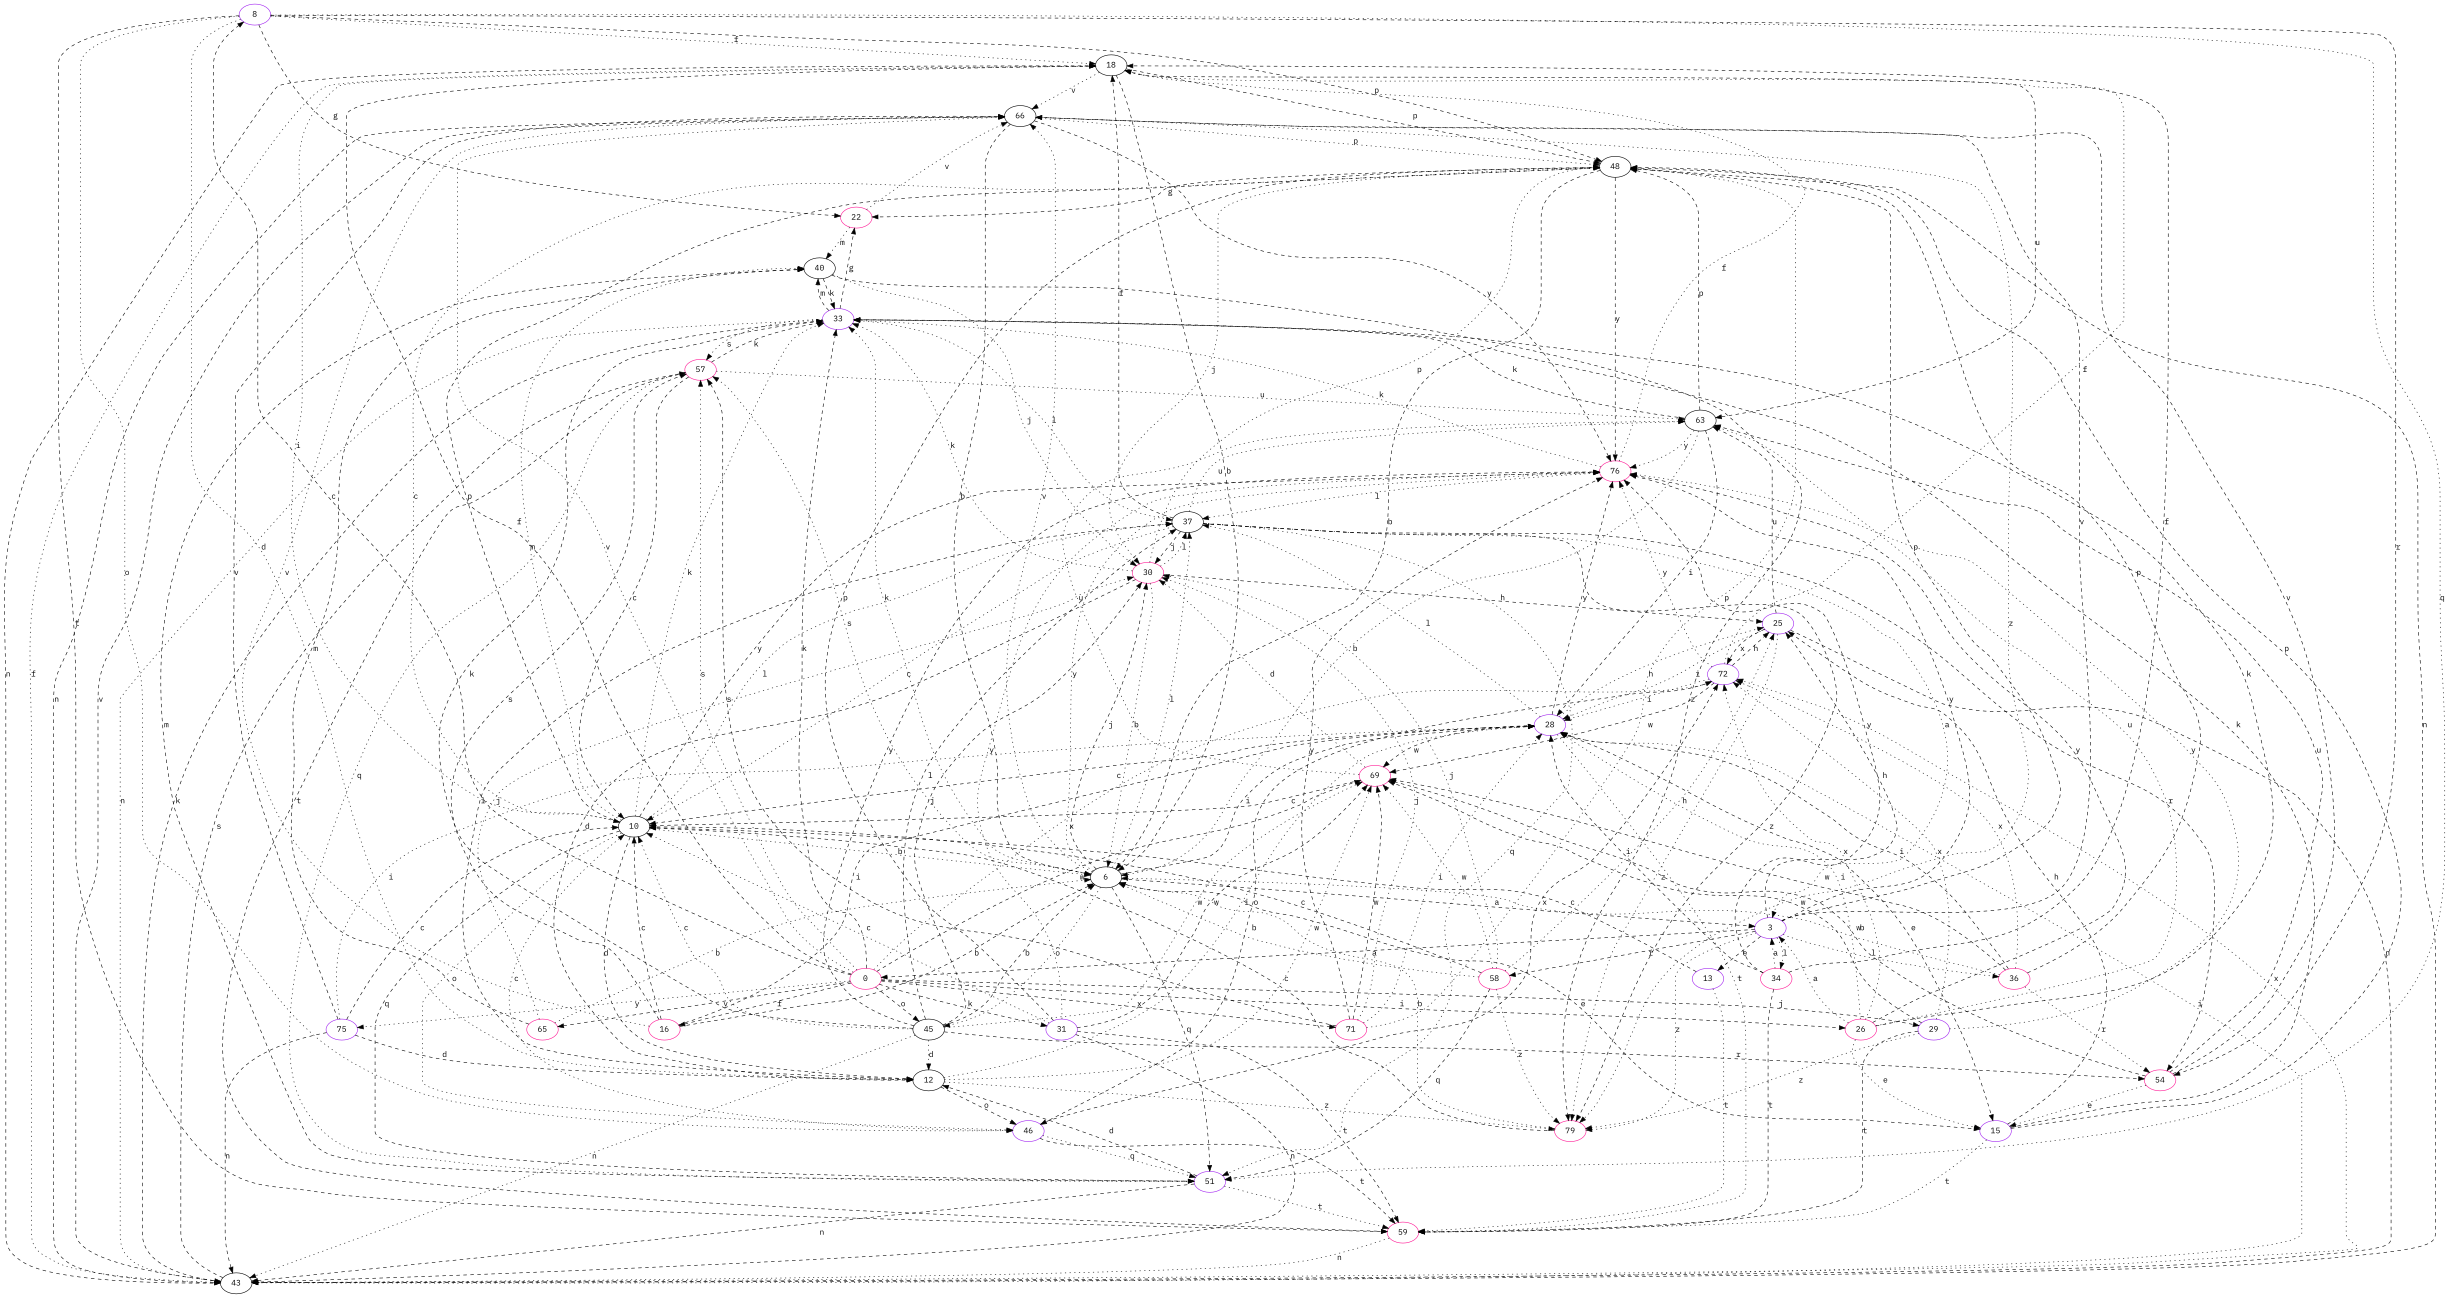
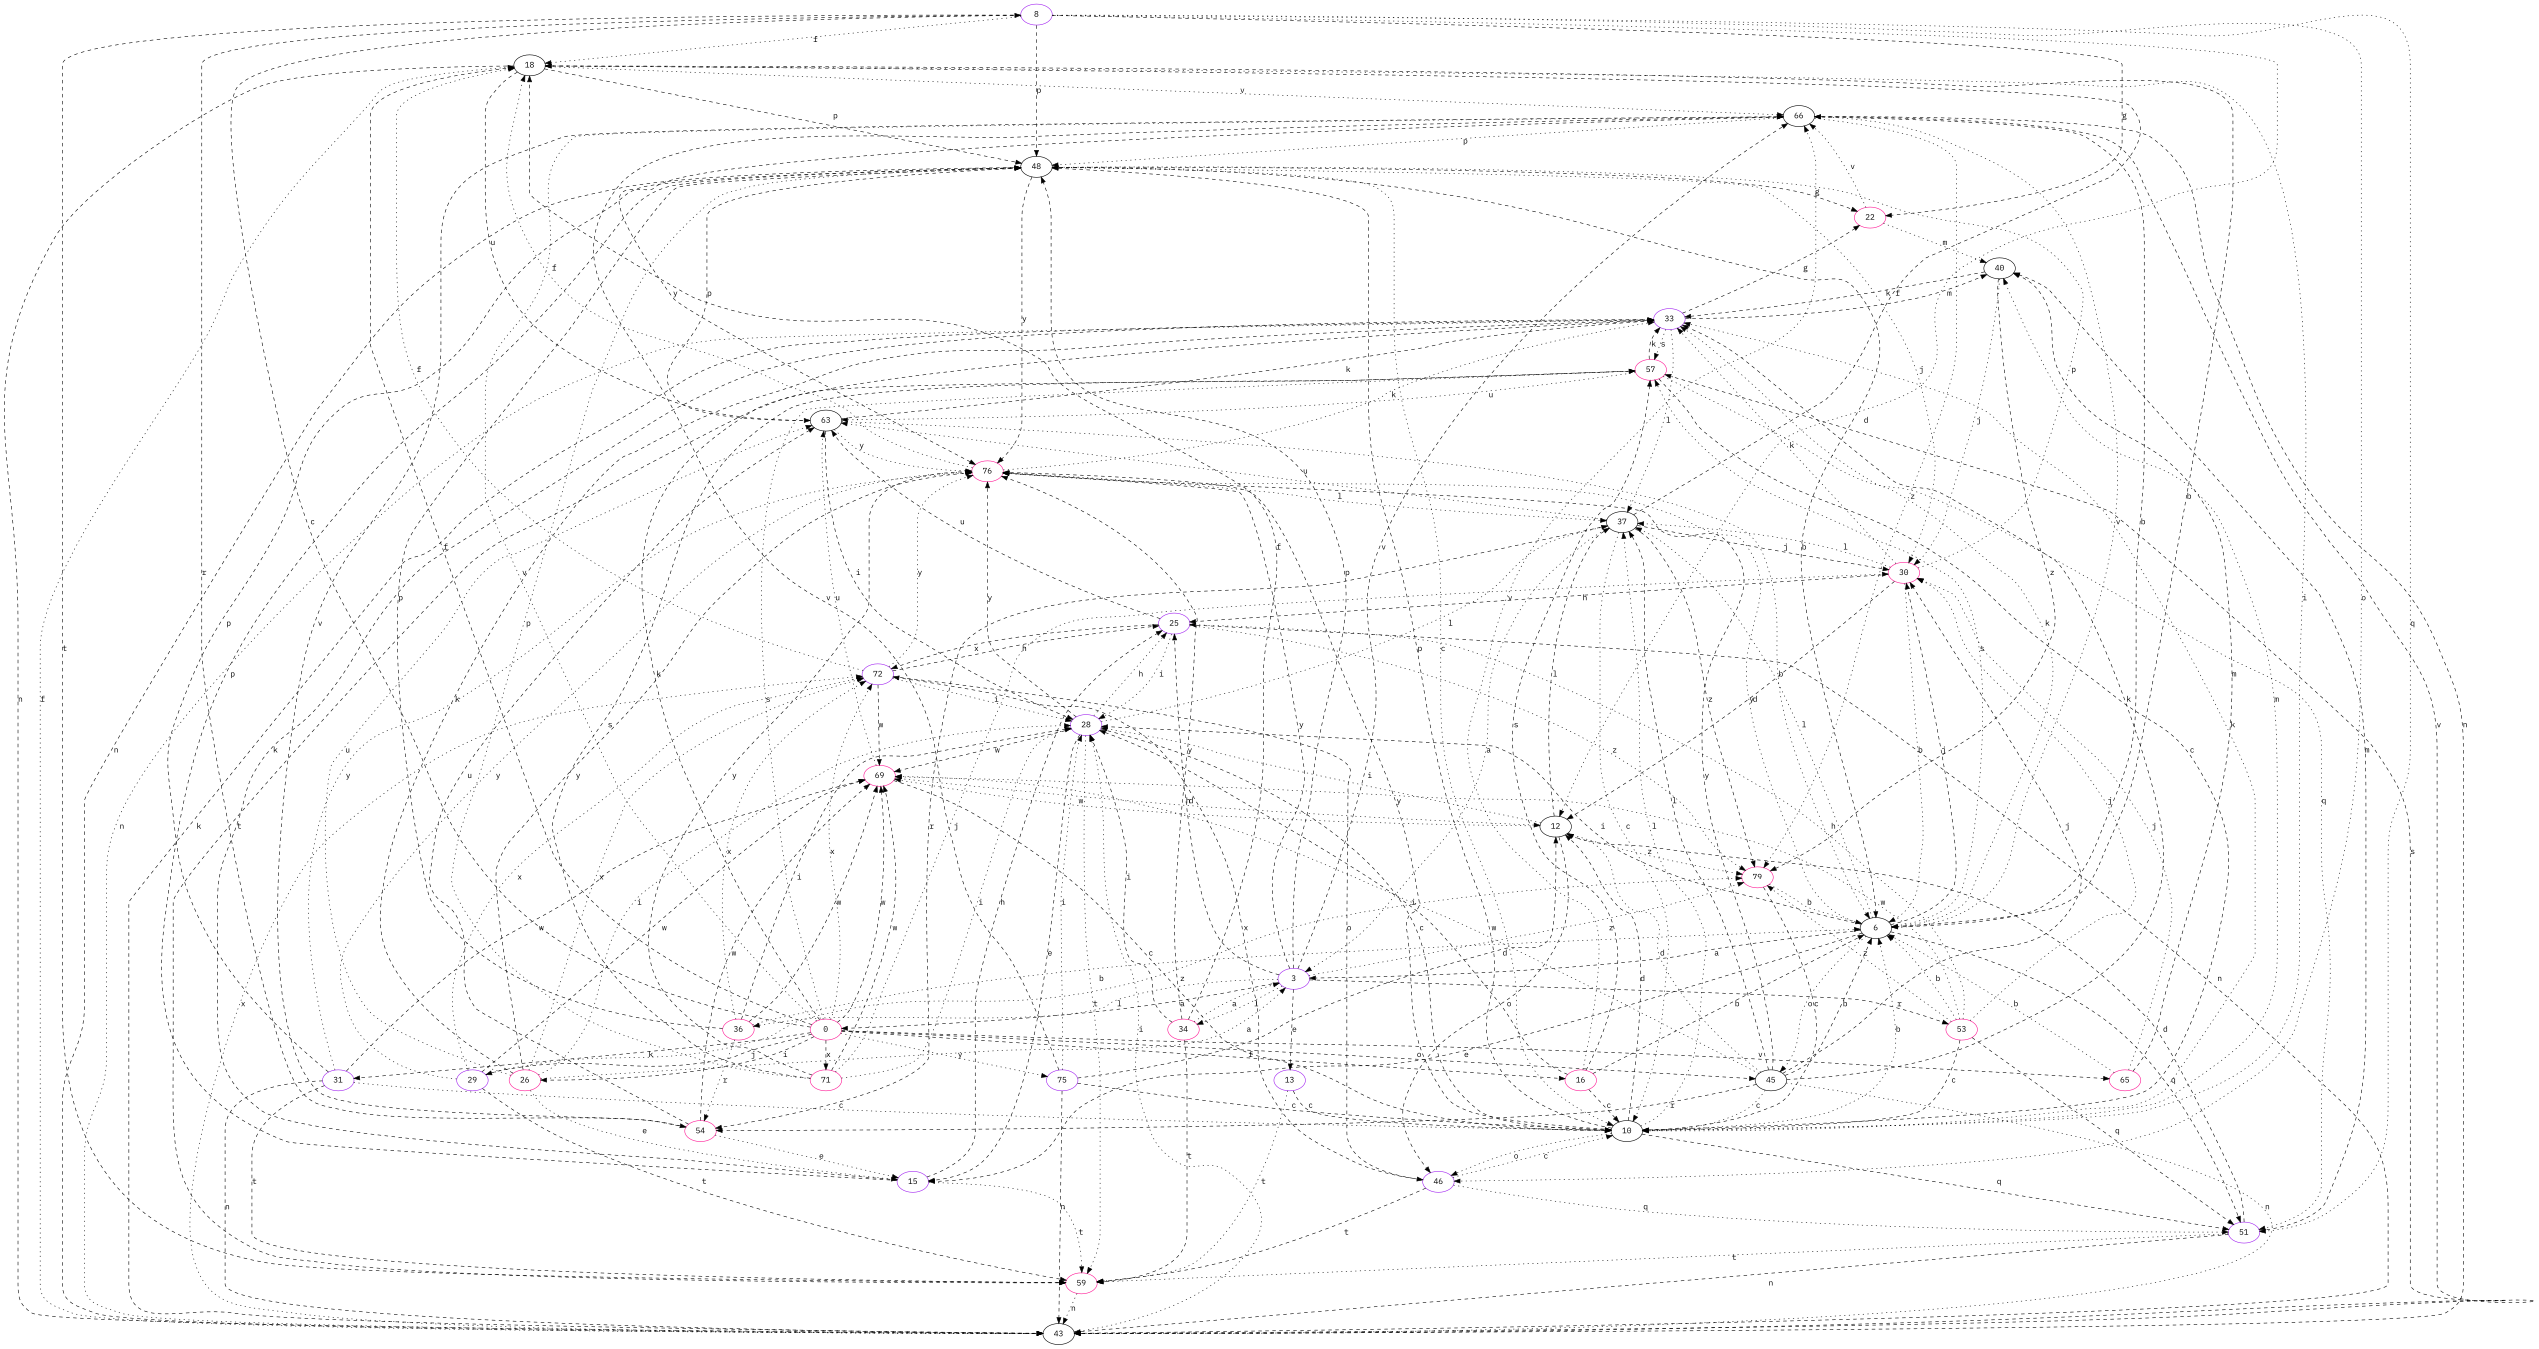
edge "69" -> "30": now "69" -> "12"
edge "37" -> "51": removed, label "q"
node "58": label "58" -> "53"
